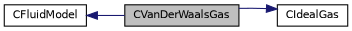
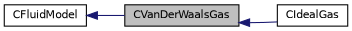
edge "CVanDerWaalsGas" -> "CIdealGas": reversed
